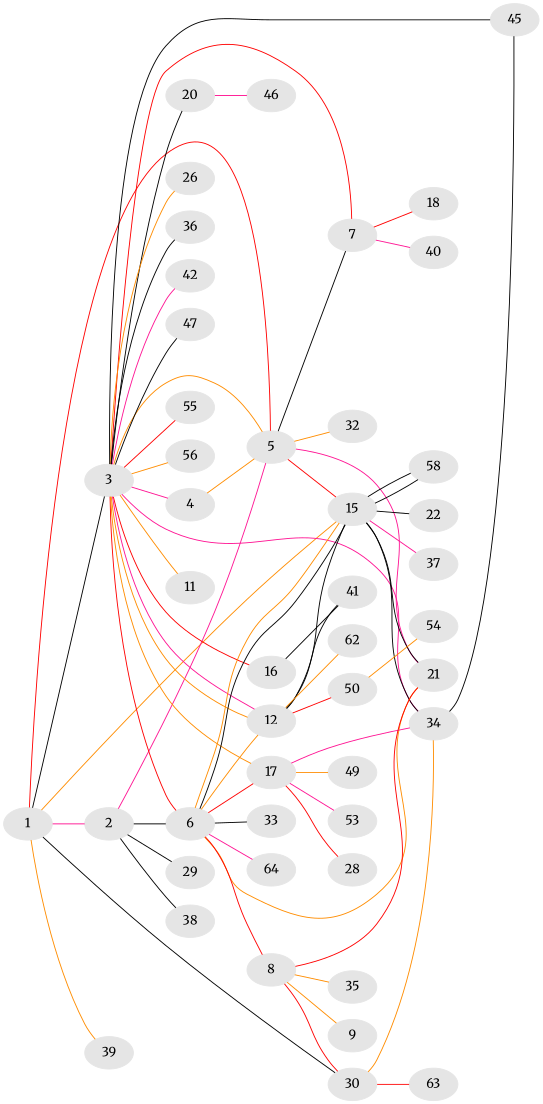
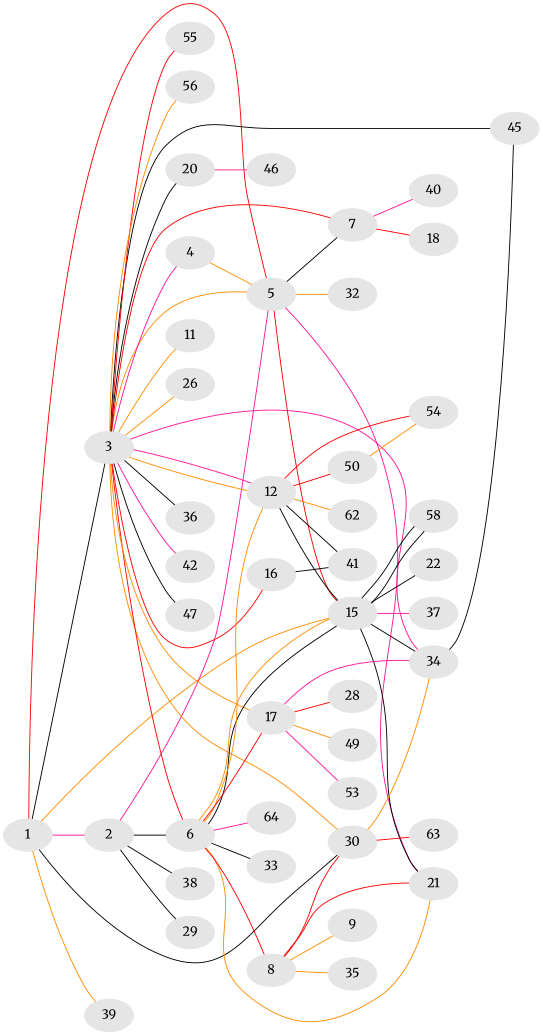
edge "54" -- "12": added
edge "3" -- "30": added
